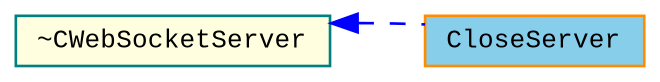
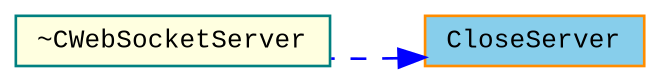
edge "CloseServer" -> "~CWebSocketServer": reversed
